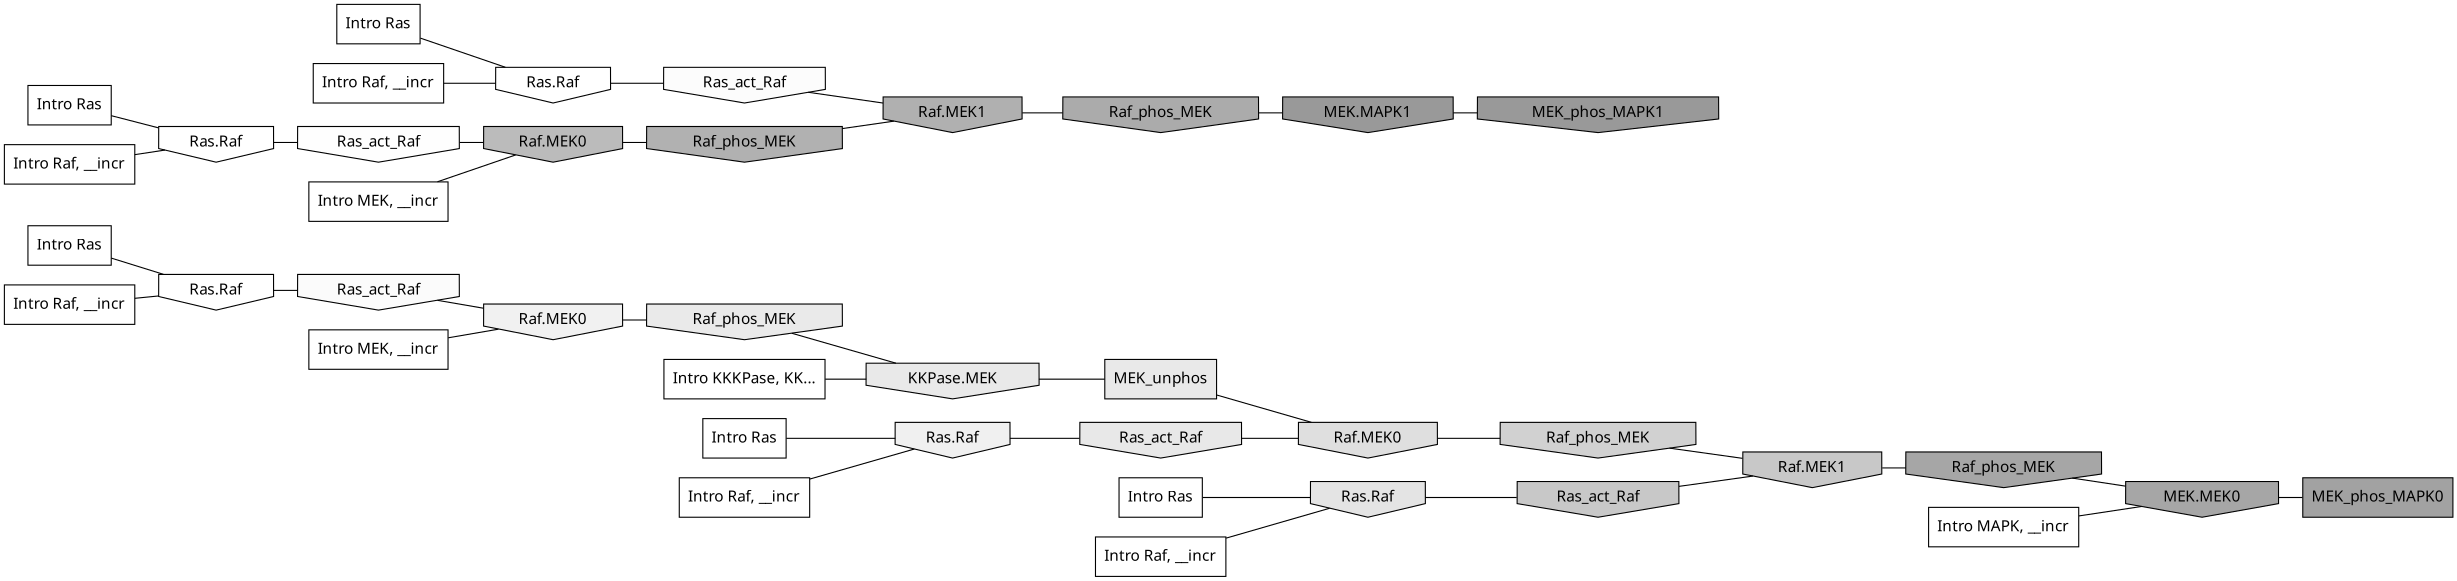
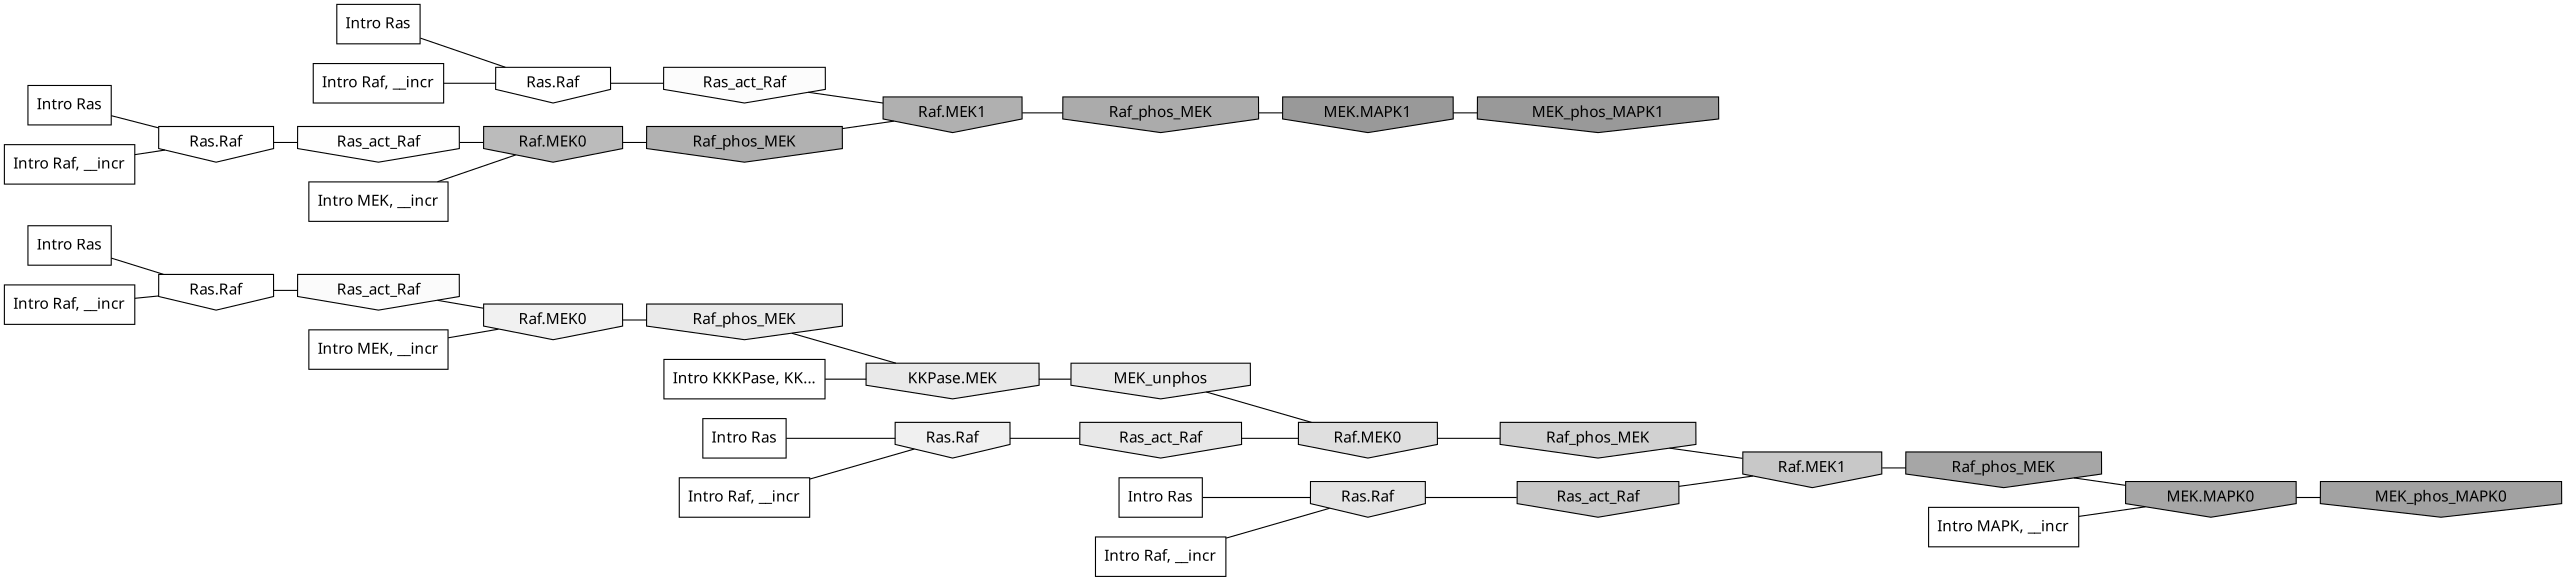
node "MEK_unphos": shape box -> invhouse
node "MEK.MEK0": label "MEK.MEK0" -> "MEK.MAPK0"
node "MEK_phos_MAPK0": shape box -> invhouse
